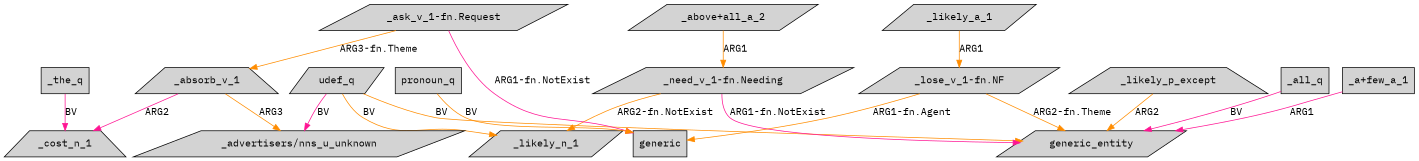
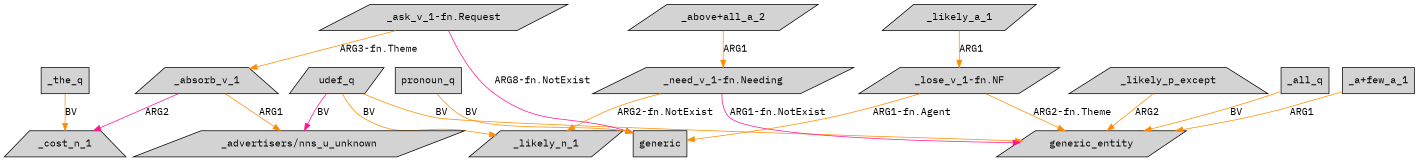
edge "_ask_v_1-fn.Request" -> "generic": label "ARG1-fn.NotExist" -> "ARG8-fn.NotExist"
edge "_the_q" -> "_cost_n_1": color deeppink -> darkorange
edge "_absorb_v_1" -> "_advertisers/nns_u_unknown": label "ARG3" -> "ARG1"
edge "_all_q" -> "generic_entity": color deeppink -> darkorange
edge "_a+few_a_1" -> "generic_entity": color deeppink -> darkorange
